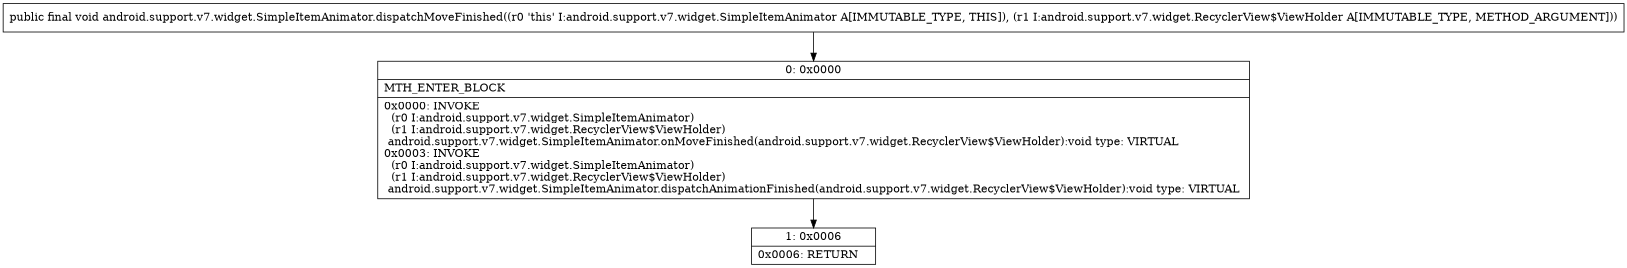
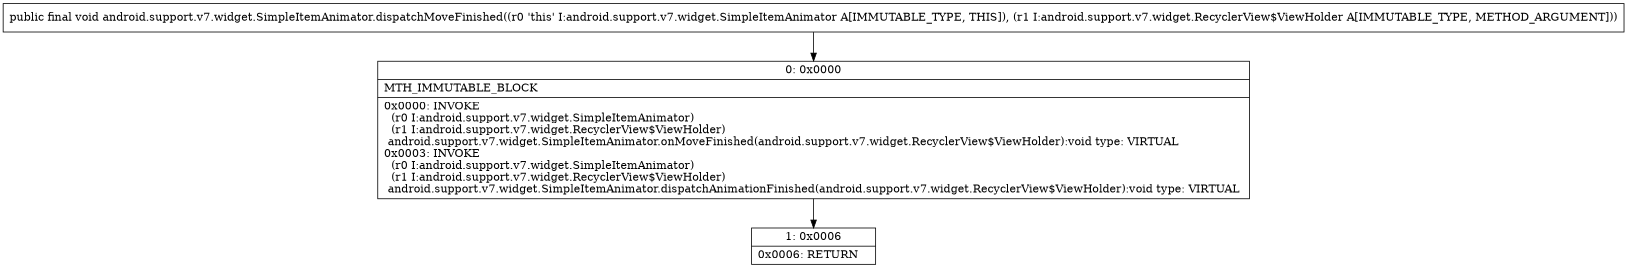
node "0: 0x0000": text "MTH_ENTER_BLOCK" -> "MTH_IMMUTABLE_BLOCK"
